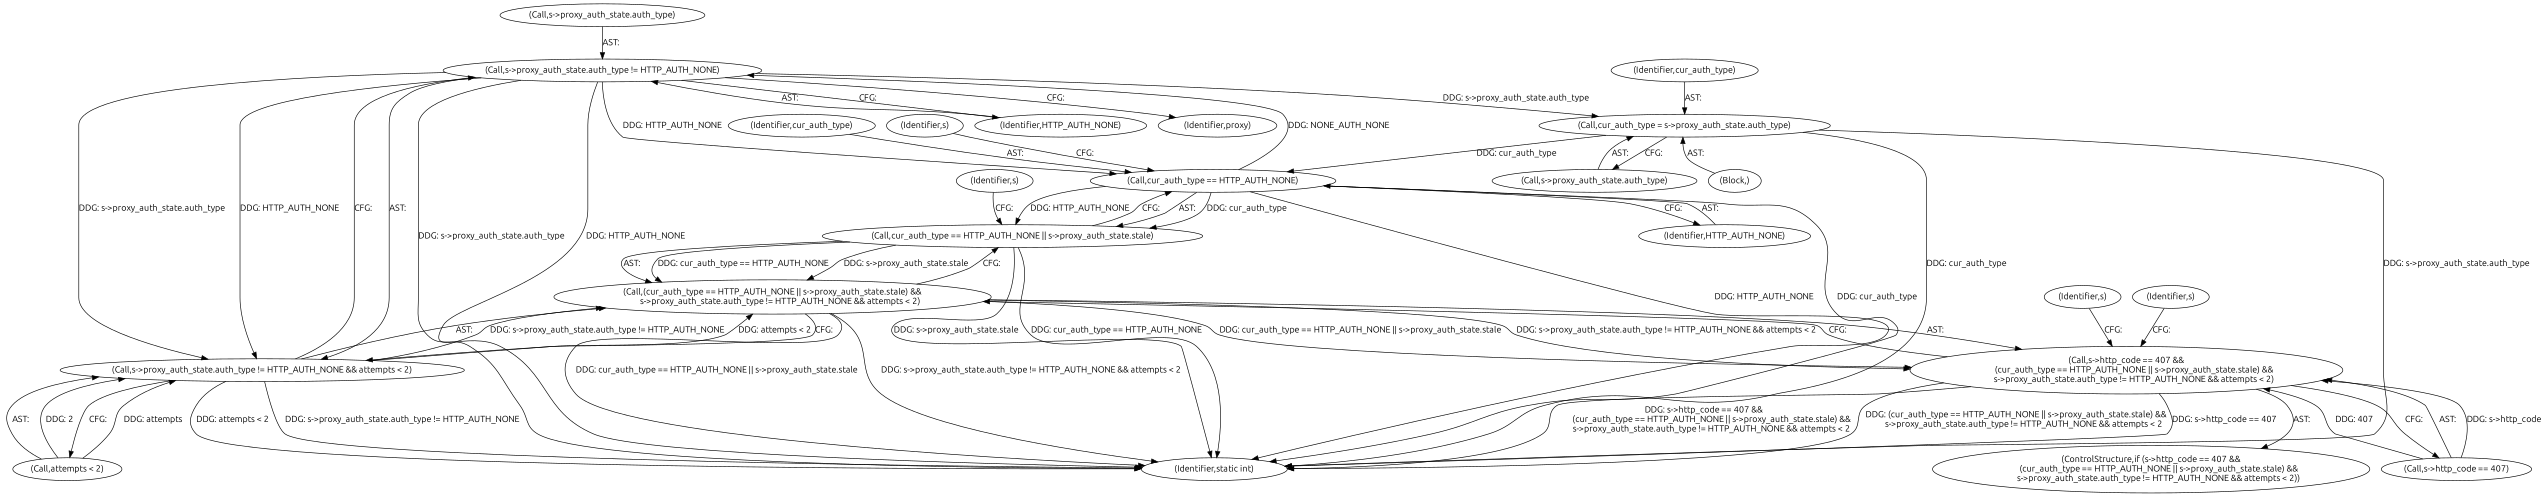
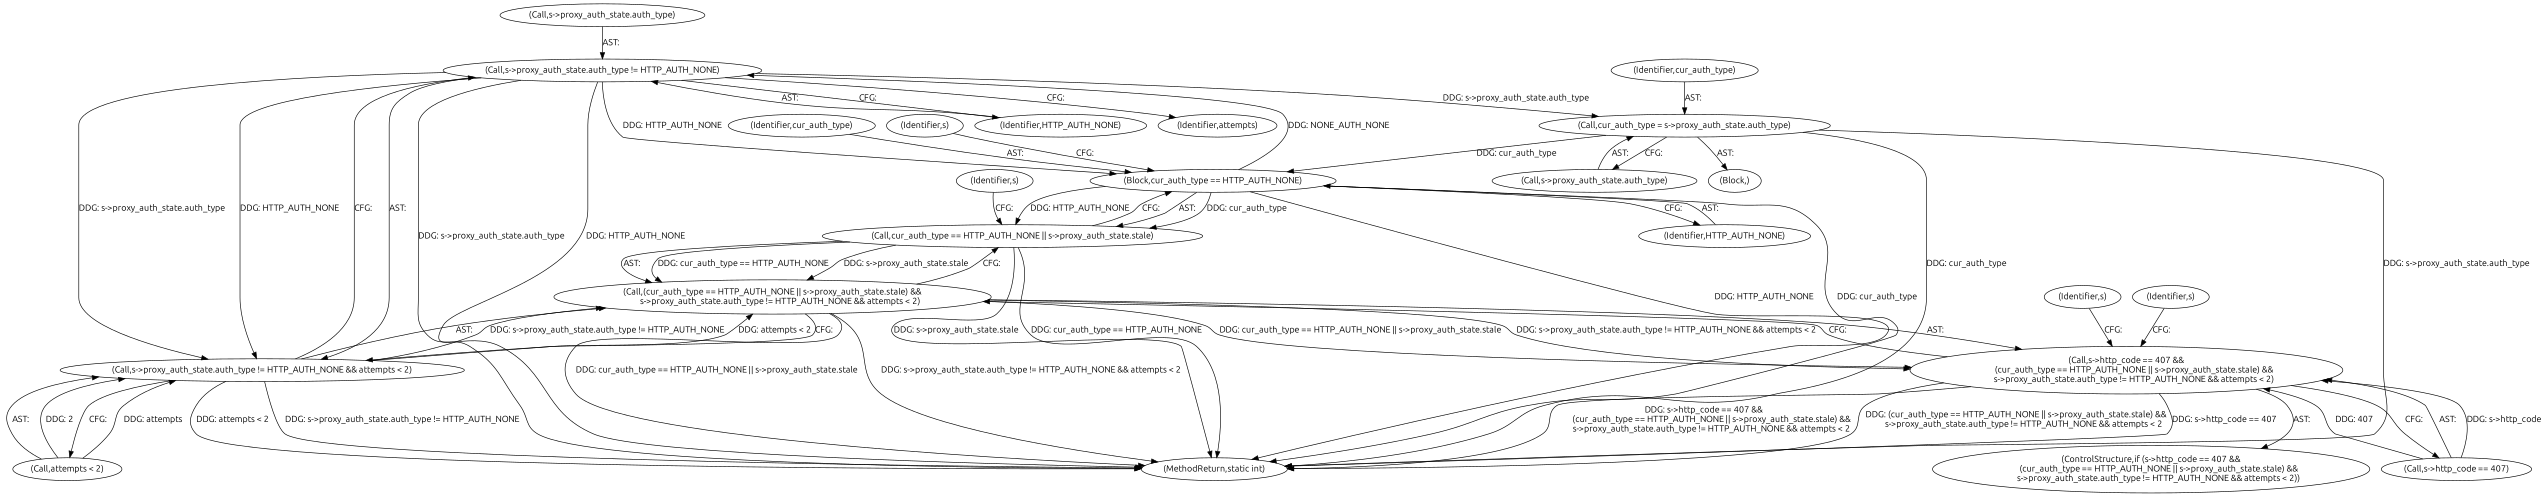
node "(Identifier,proxy)": label "(Identifier,proxy)" -> "(Identifier,attempts)"
edge "(Block,)" -> "(Call,cur_auth_type = s->proxy_auth_state.auth_type)": reversed
node "(Call,cur_auth_type == HTTP_AUTH_NONE)": label "(Call,cur_auth_type == HTTP_AUTH_NONE)" -> "(Block,cur_auth_type == HTTP_AUTH_NONE)"
node "(Identifier,static int)": label "(Identifier,static int)" -> "(MethodReturn,static int)"
